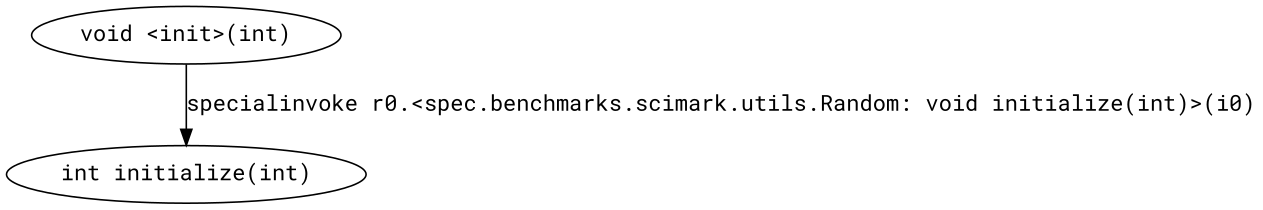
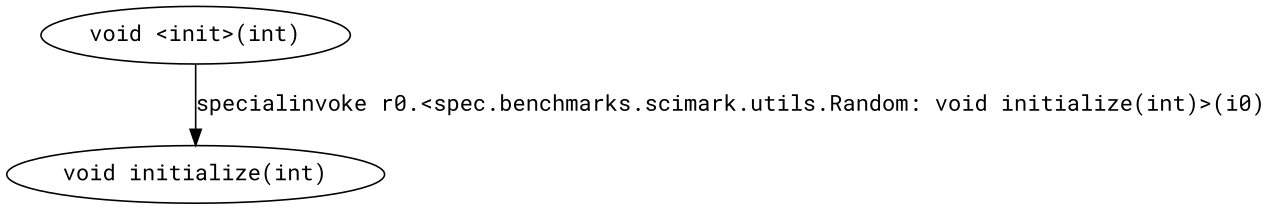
node "int initialize(int)": label "int initialize(int)" -> "void initialize(int)"
